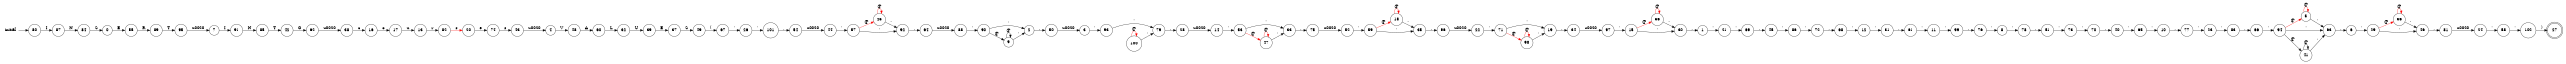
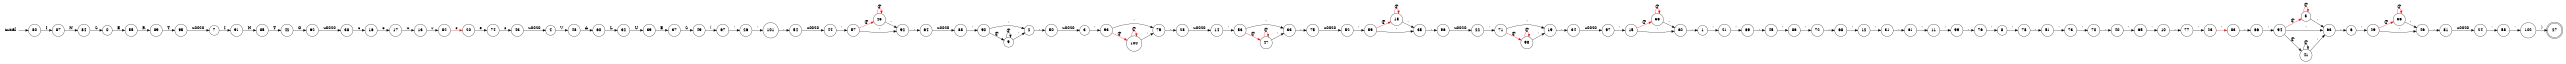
edge "23" -> "83": color black -> red
edge "93" -> "100": added, label "@"
